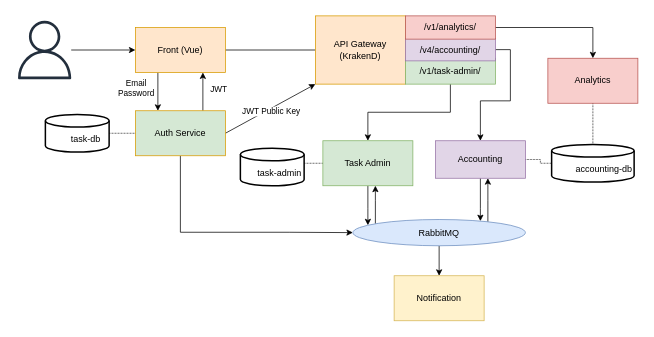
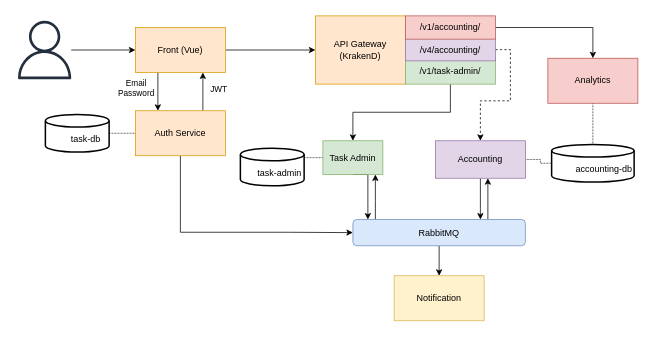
node "/v1/analytics/": label "/v1/analytics/" -> "/v1/accounting/"
edge "Front (Vue)" -- "API Gateway (KrakenD)": arrowhead none -> classic
edge "/v4/accounting/" -> "Accounting": style solid -> dashed
edge "Auth Service" -> "API Gateway (KrakenD)": removed, label "JWT Public Key"
node "Auth Service": fillcolor #d5e8d4 -> #ffe6cc
node "Task Admin": size 90x45 -> 60x34
node "RabbitMQ": shape ellipse -> rounded rectangle
